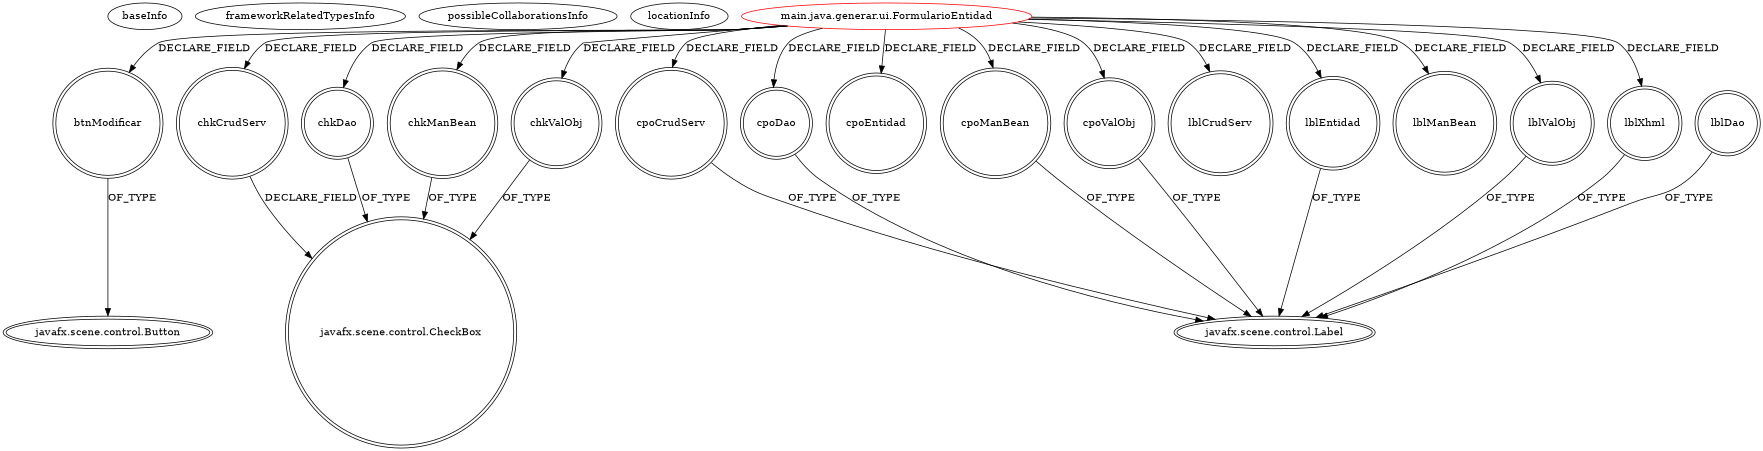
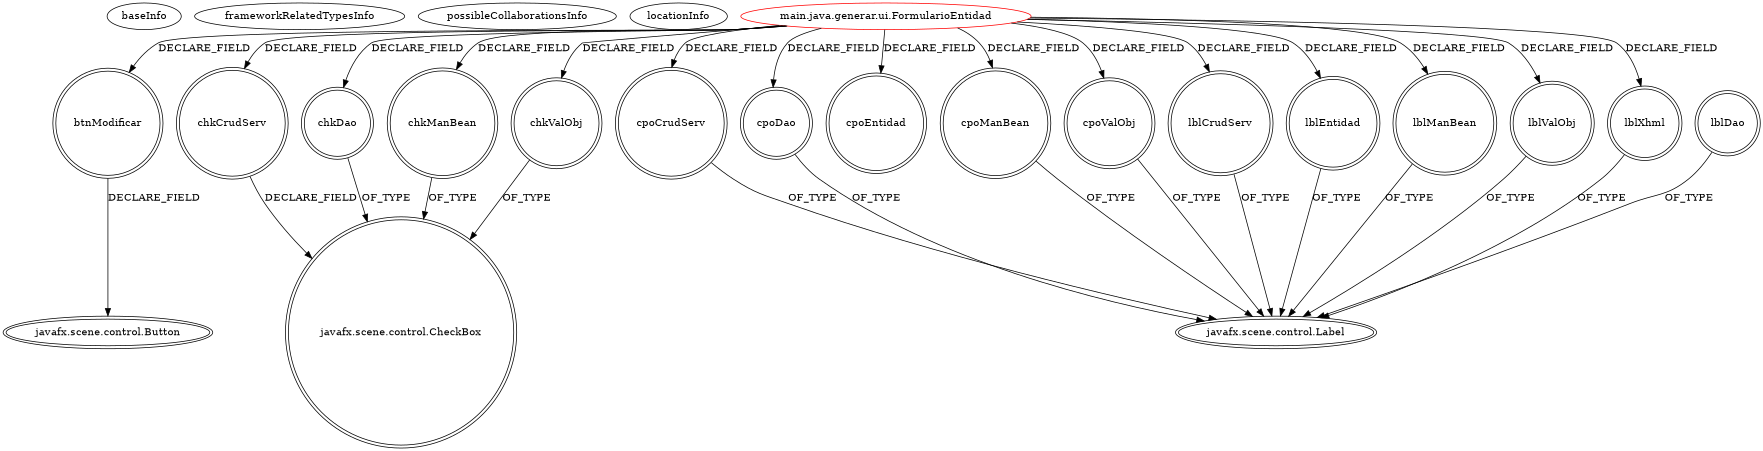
edge "btnModificar" -> "javafx.scene.control.Button": label "OF_TYPE" -> "DECLARE_FIELD"
edge "lblManBean" -> "javafx.scene.control.Label": added, label "OF_TYPE"
edge "lblCrudServ" -> "javafx.scene.control.Label": added, label "OF_TYPE"
